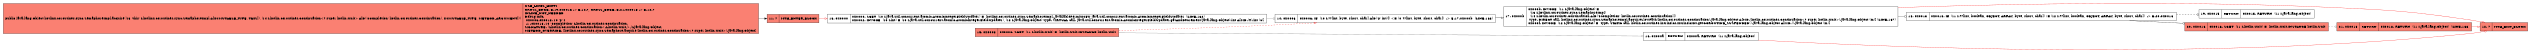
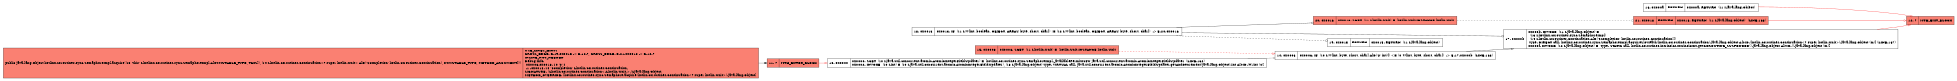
edge "17: 0x000b" -> "18: 0x0013": reversed
edge "15: 0x0008" -> "16: 0x000a": removed
